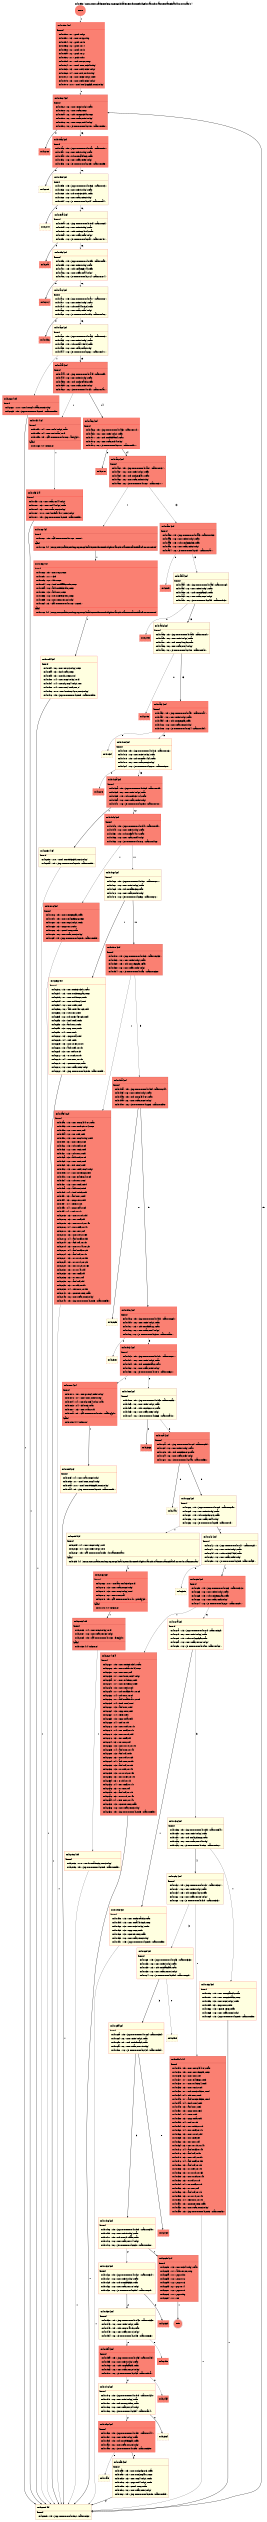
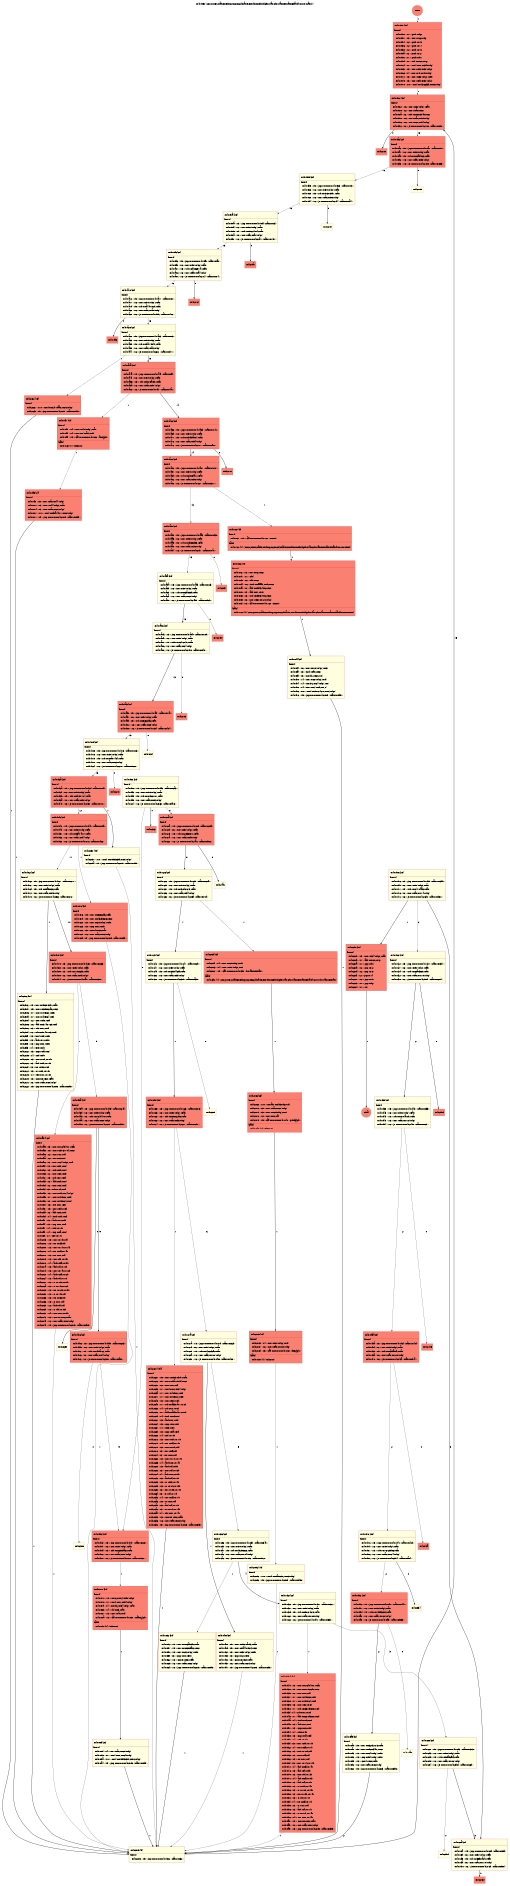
edge "0x401bd2 [28]" -> "0x401bee [28]": reversed
node "0x40205f [13]": fillcolor lightyellow -> salmon
edge "0x401cea [28]" -> "0x401d06 [28]": reversed
node "Exit": label "Exit" -> "Final"
